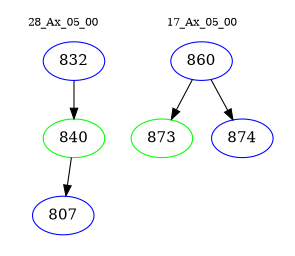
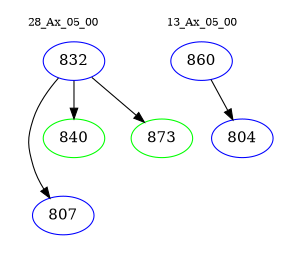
cluster "17_Ax_05_00": label "17_Ax_05_00" -> "13_Ax_05_00"
edge "860" -> "873": now "832" -> "873"
node "874": label "874" -> "804"
edge "840" -> "807": now "832" -> "807"
